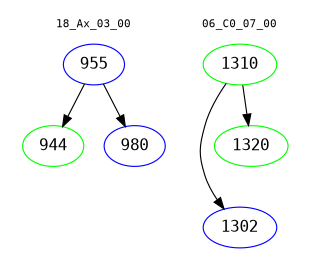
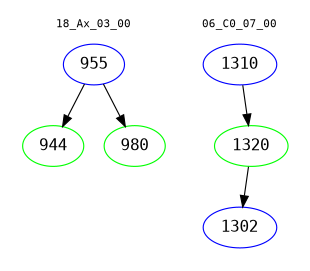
node "1310": color green -> blue
edge "1310" -> "1302": now "1320" -> "1302"
node "980": color blue -> green
